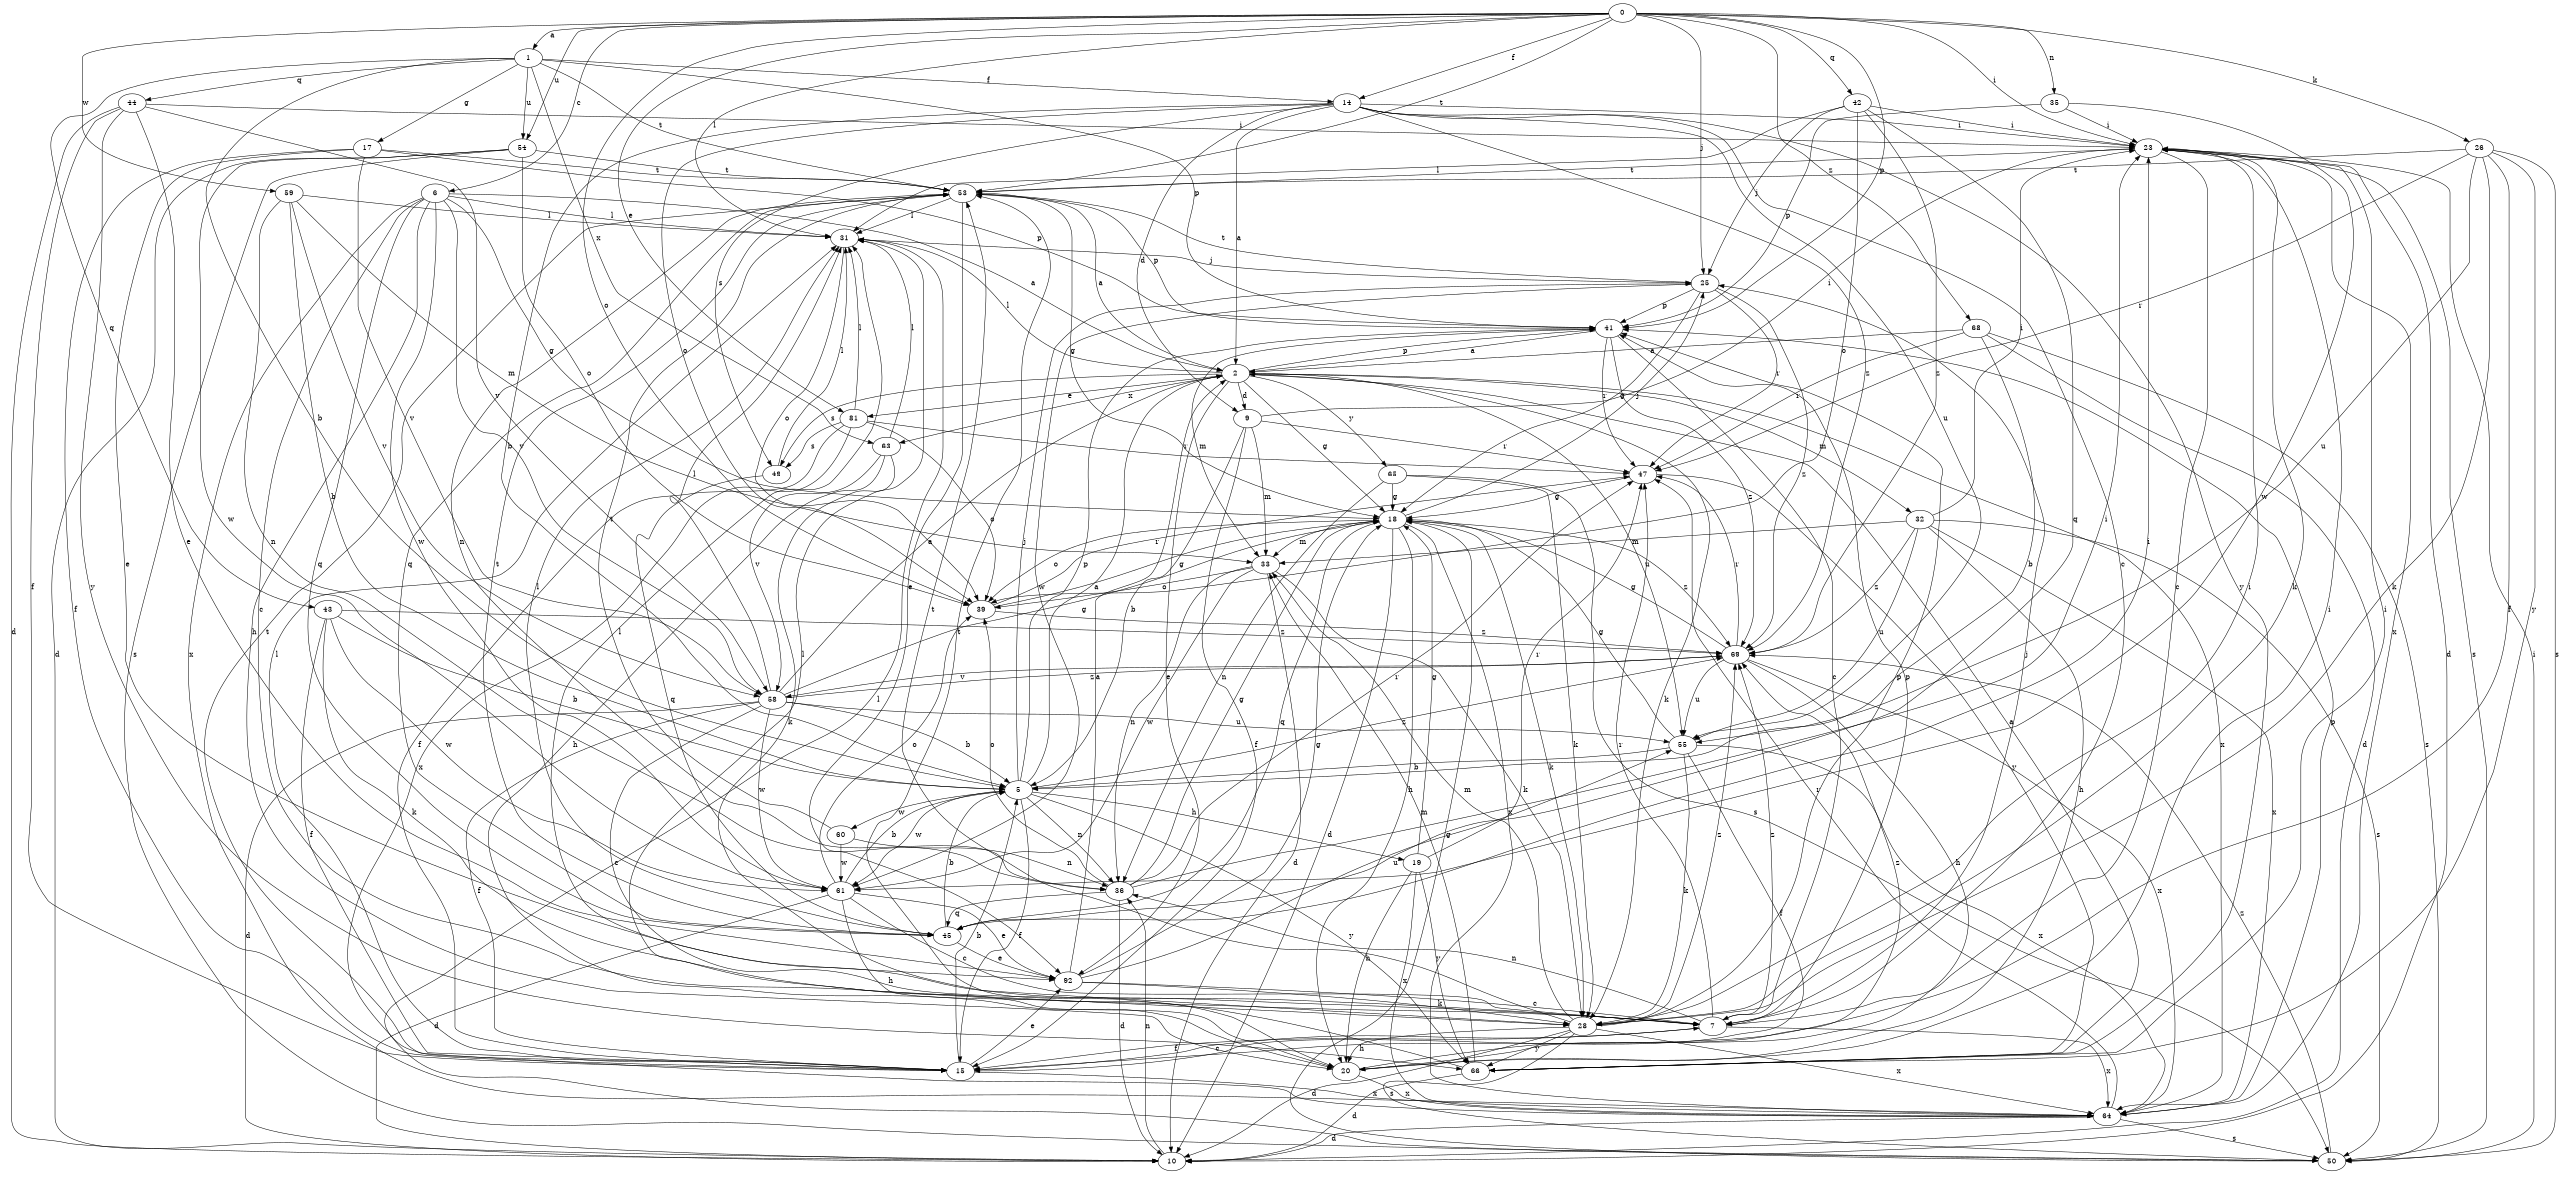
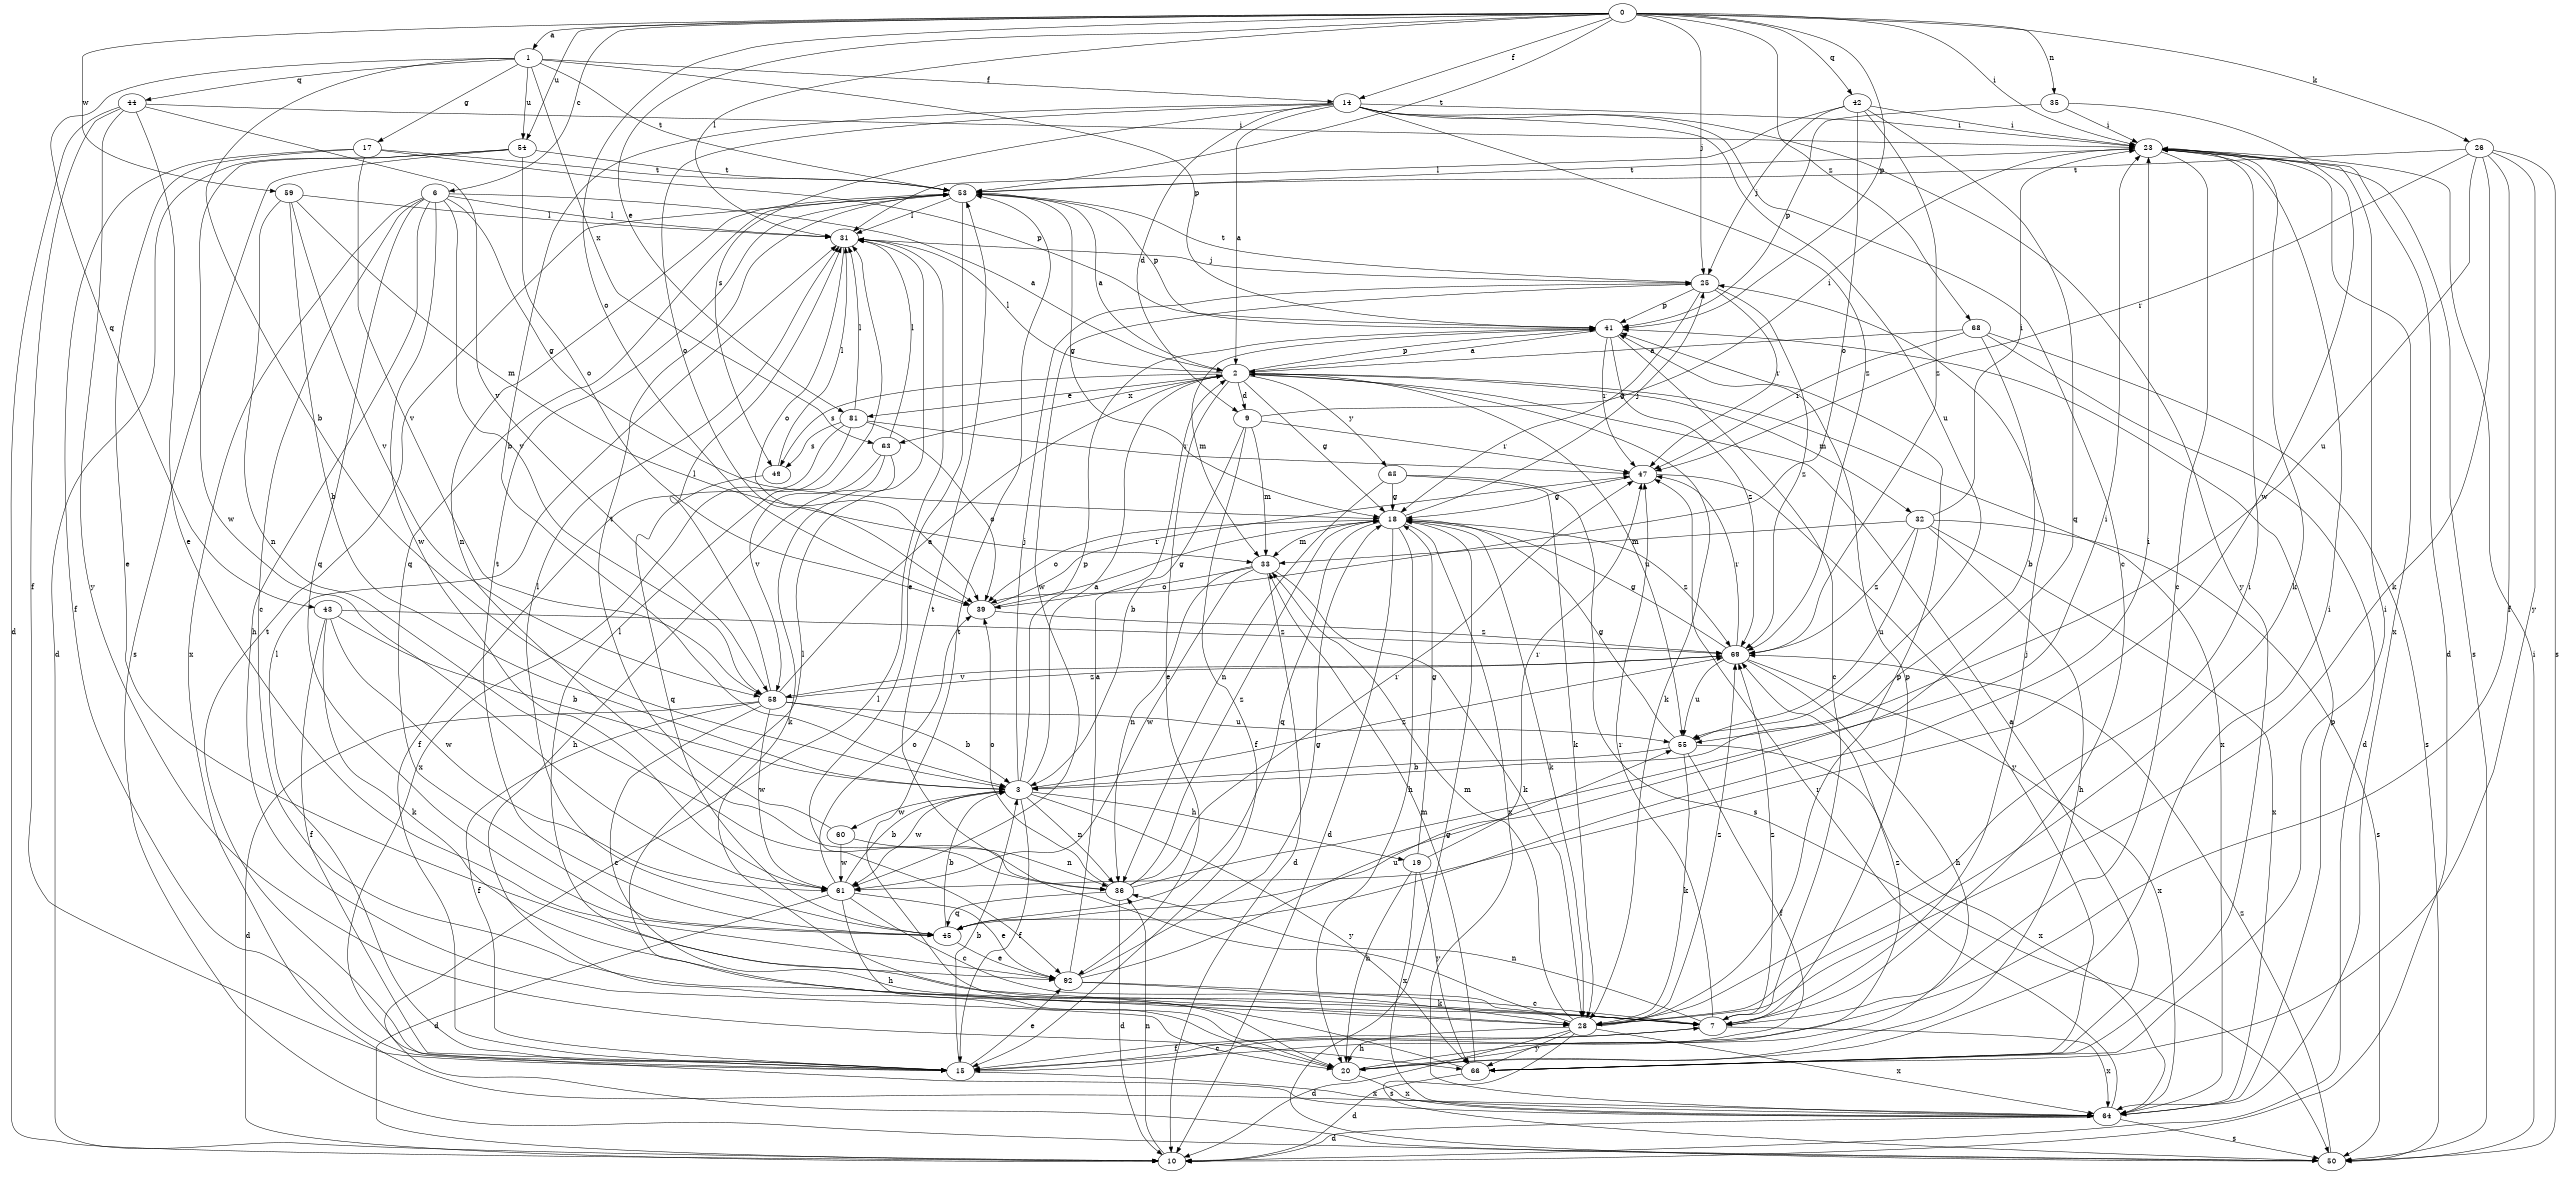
edge "58" -> "18": removed, label "g"
edge "36" -> "18": label "g" -> "z"
node "5": label "5" -> "3"
